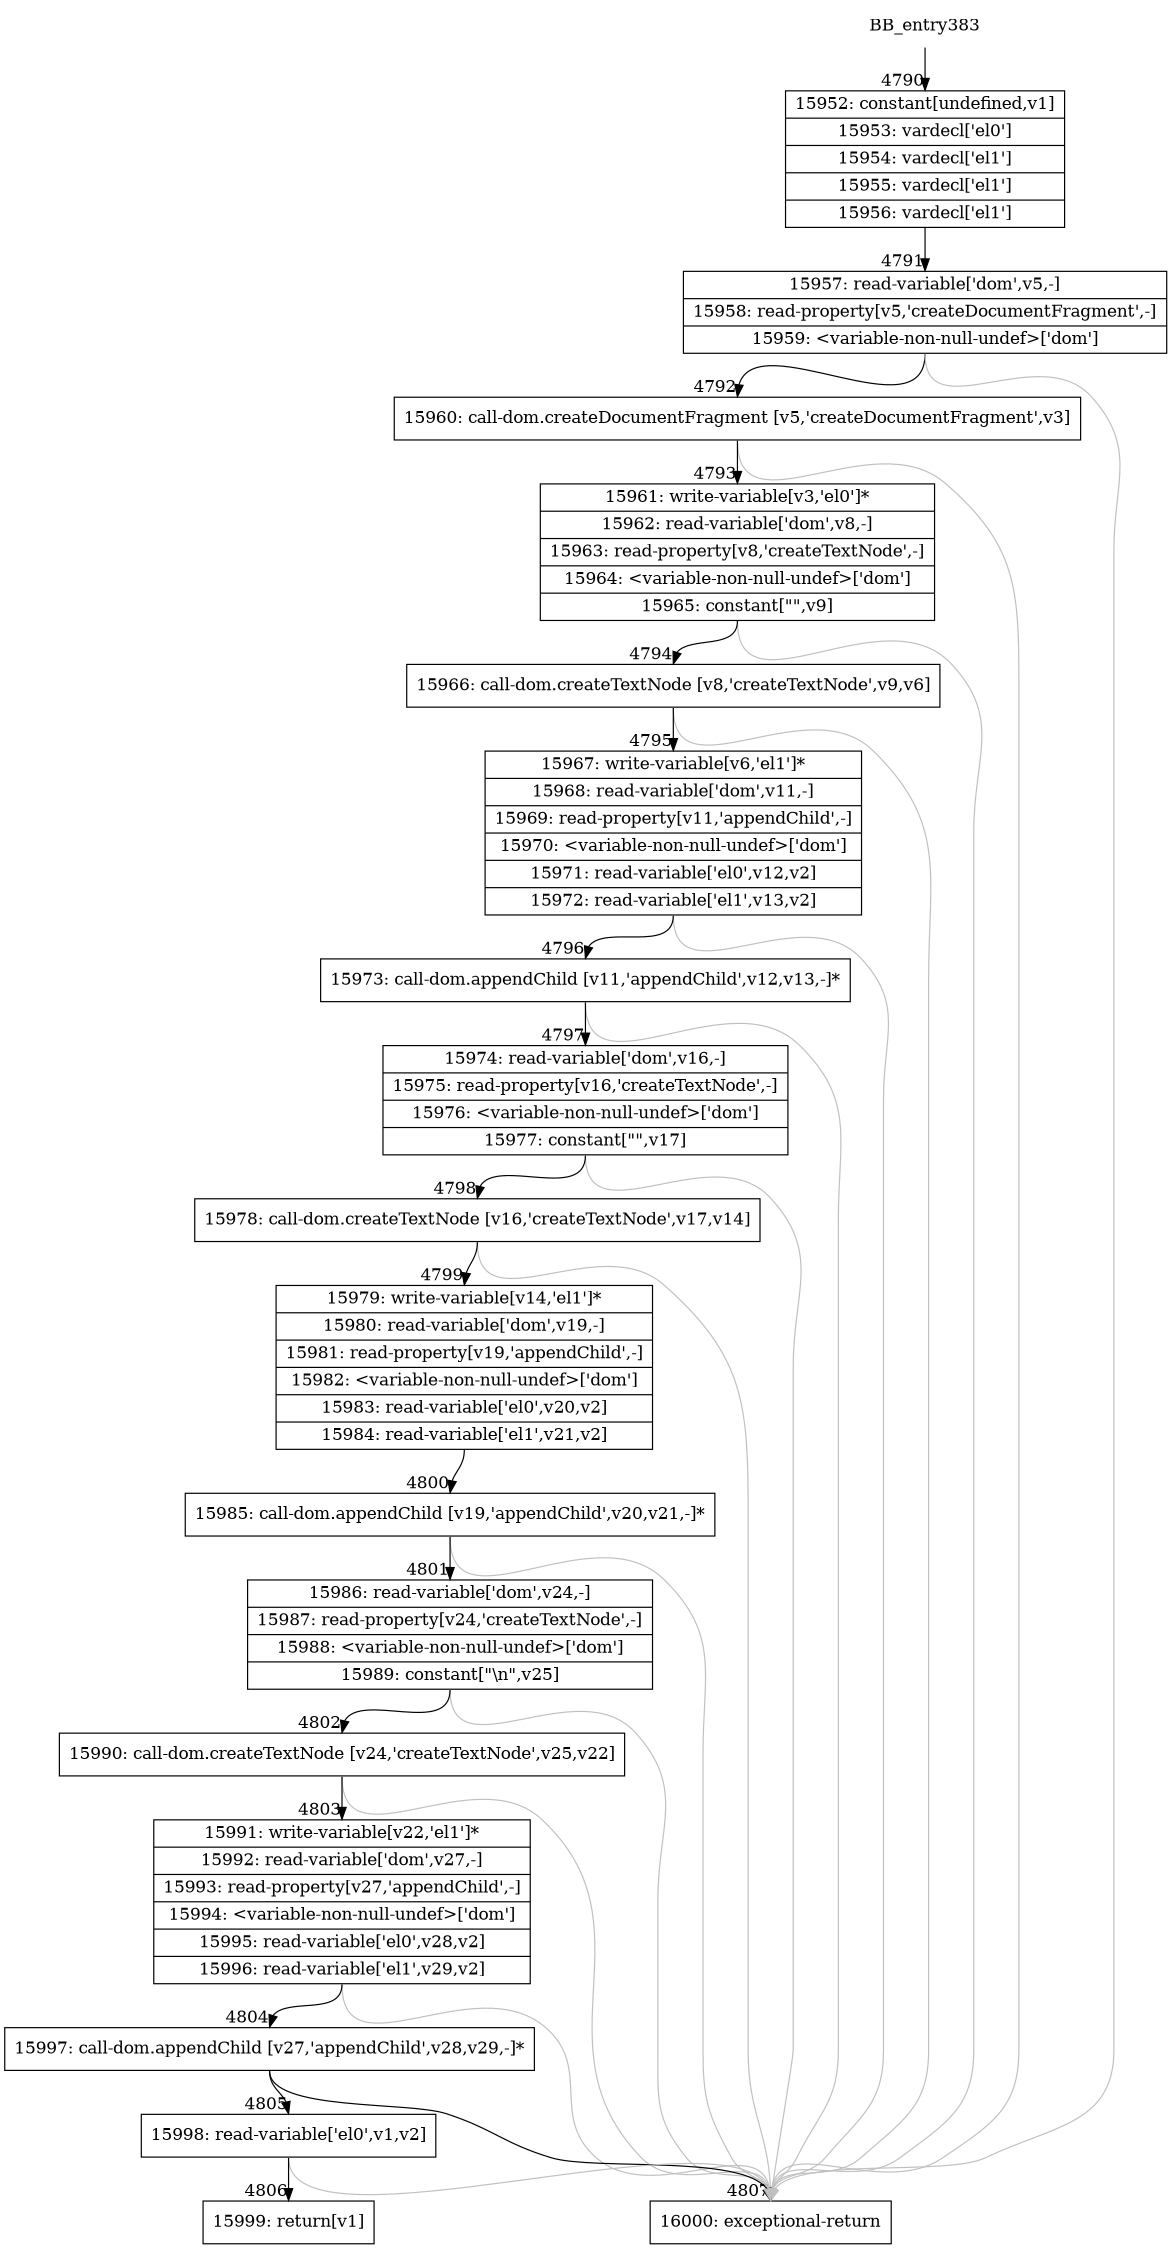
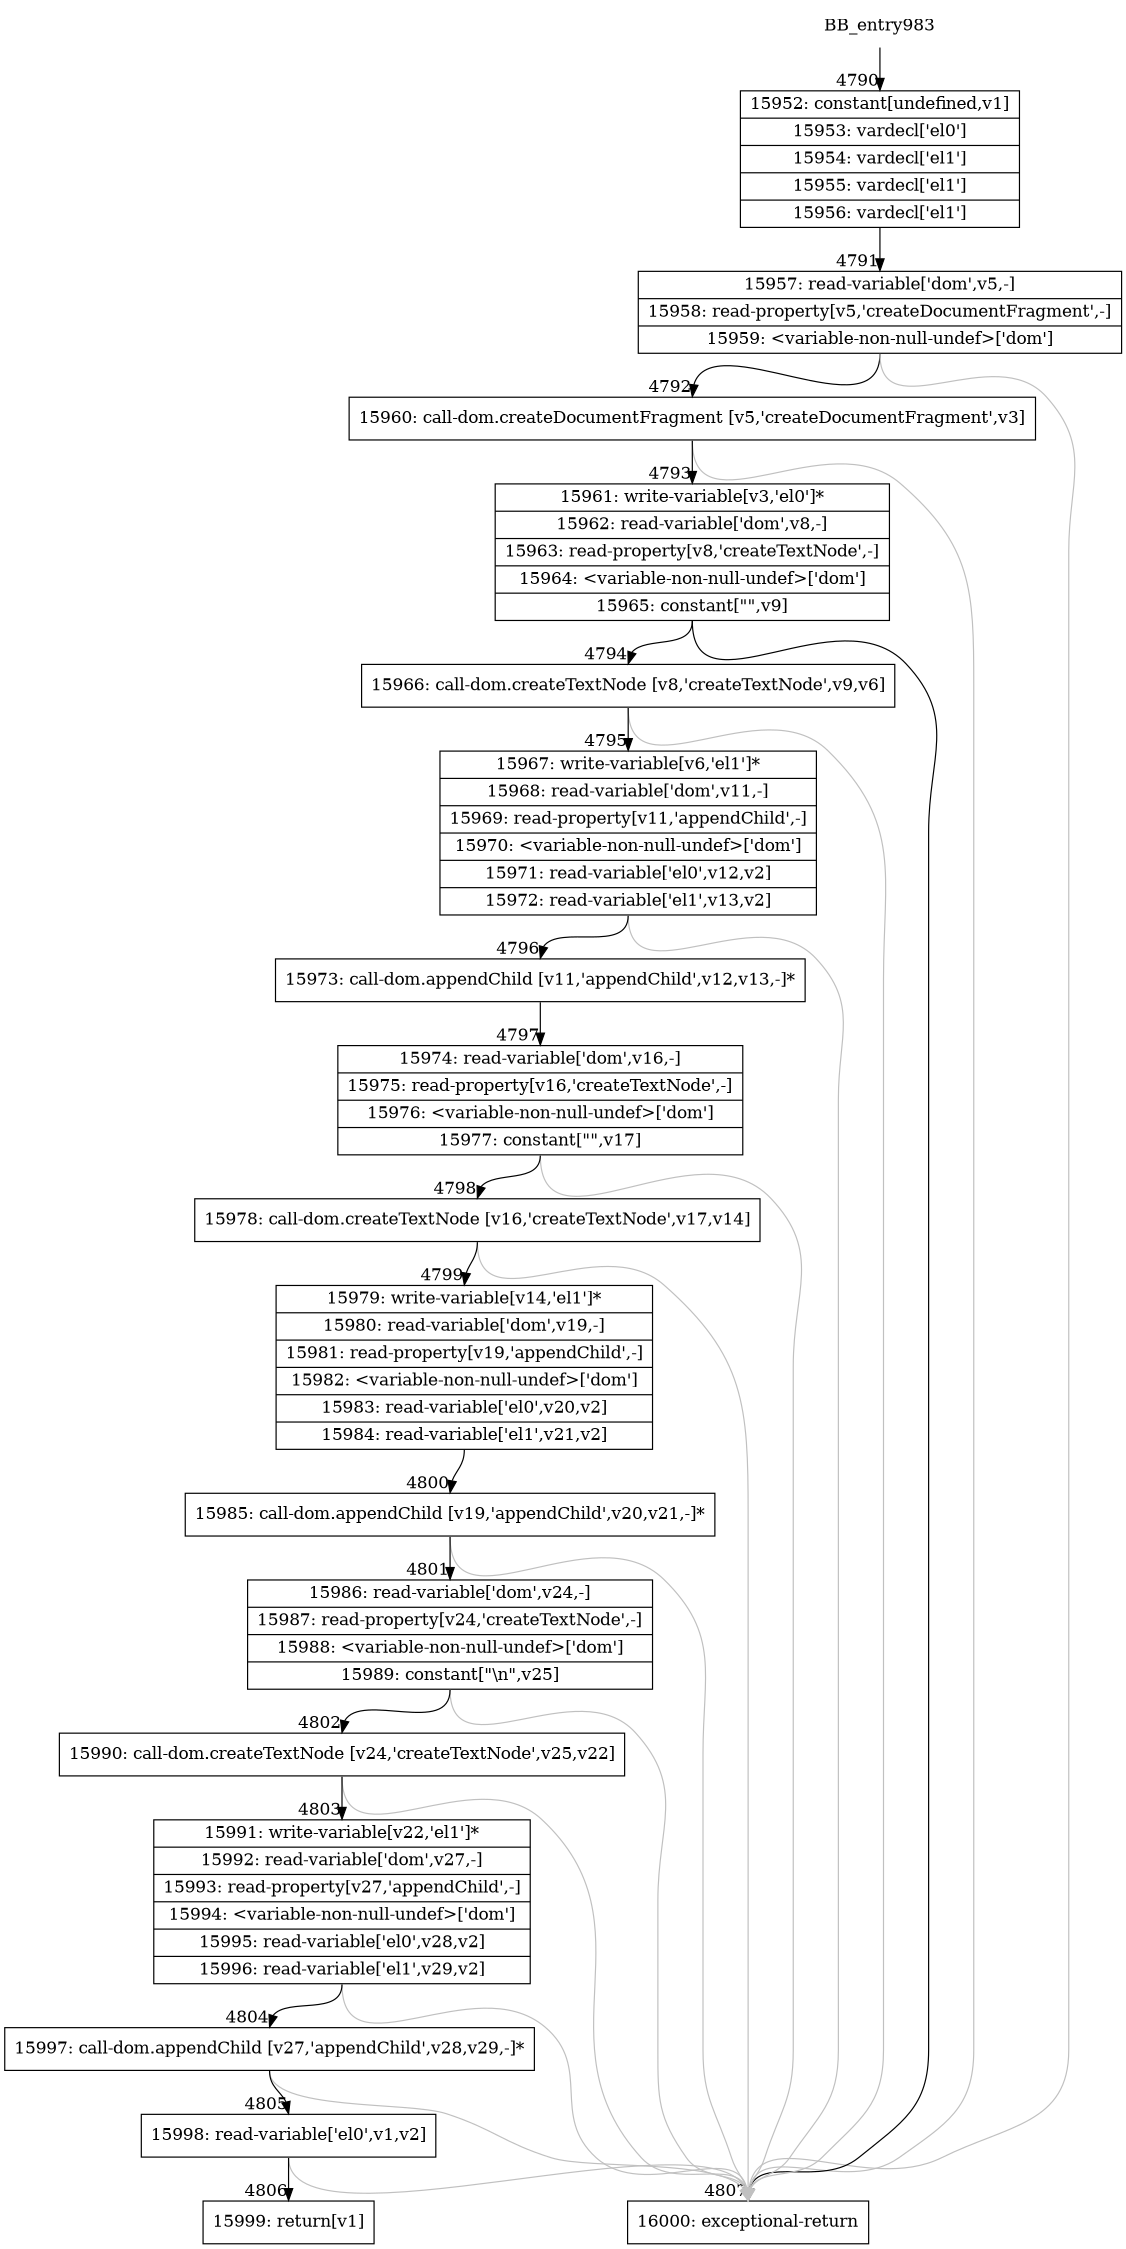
node "BB_entry383": label "BB_entry383" -> "BB_entry983"
edge "15961: write-variable[v3,'el0']*" -> "16000: exceptional-return": color gray -> black
edge "15973: call-dom.appendChild [v11,'appendChild',v12,v13,-]*" -> "16000: exceptional-return": removed
edge "15997: call-dom.appendChild [v27,'appendChild',v28,v29,-]*" -> "16000: exceptional-return": color black -> gray
